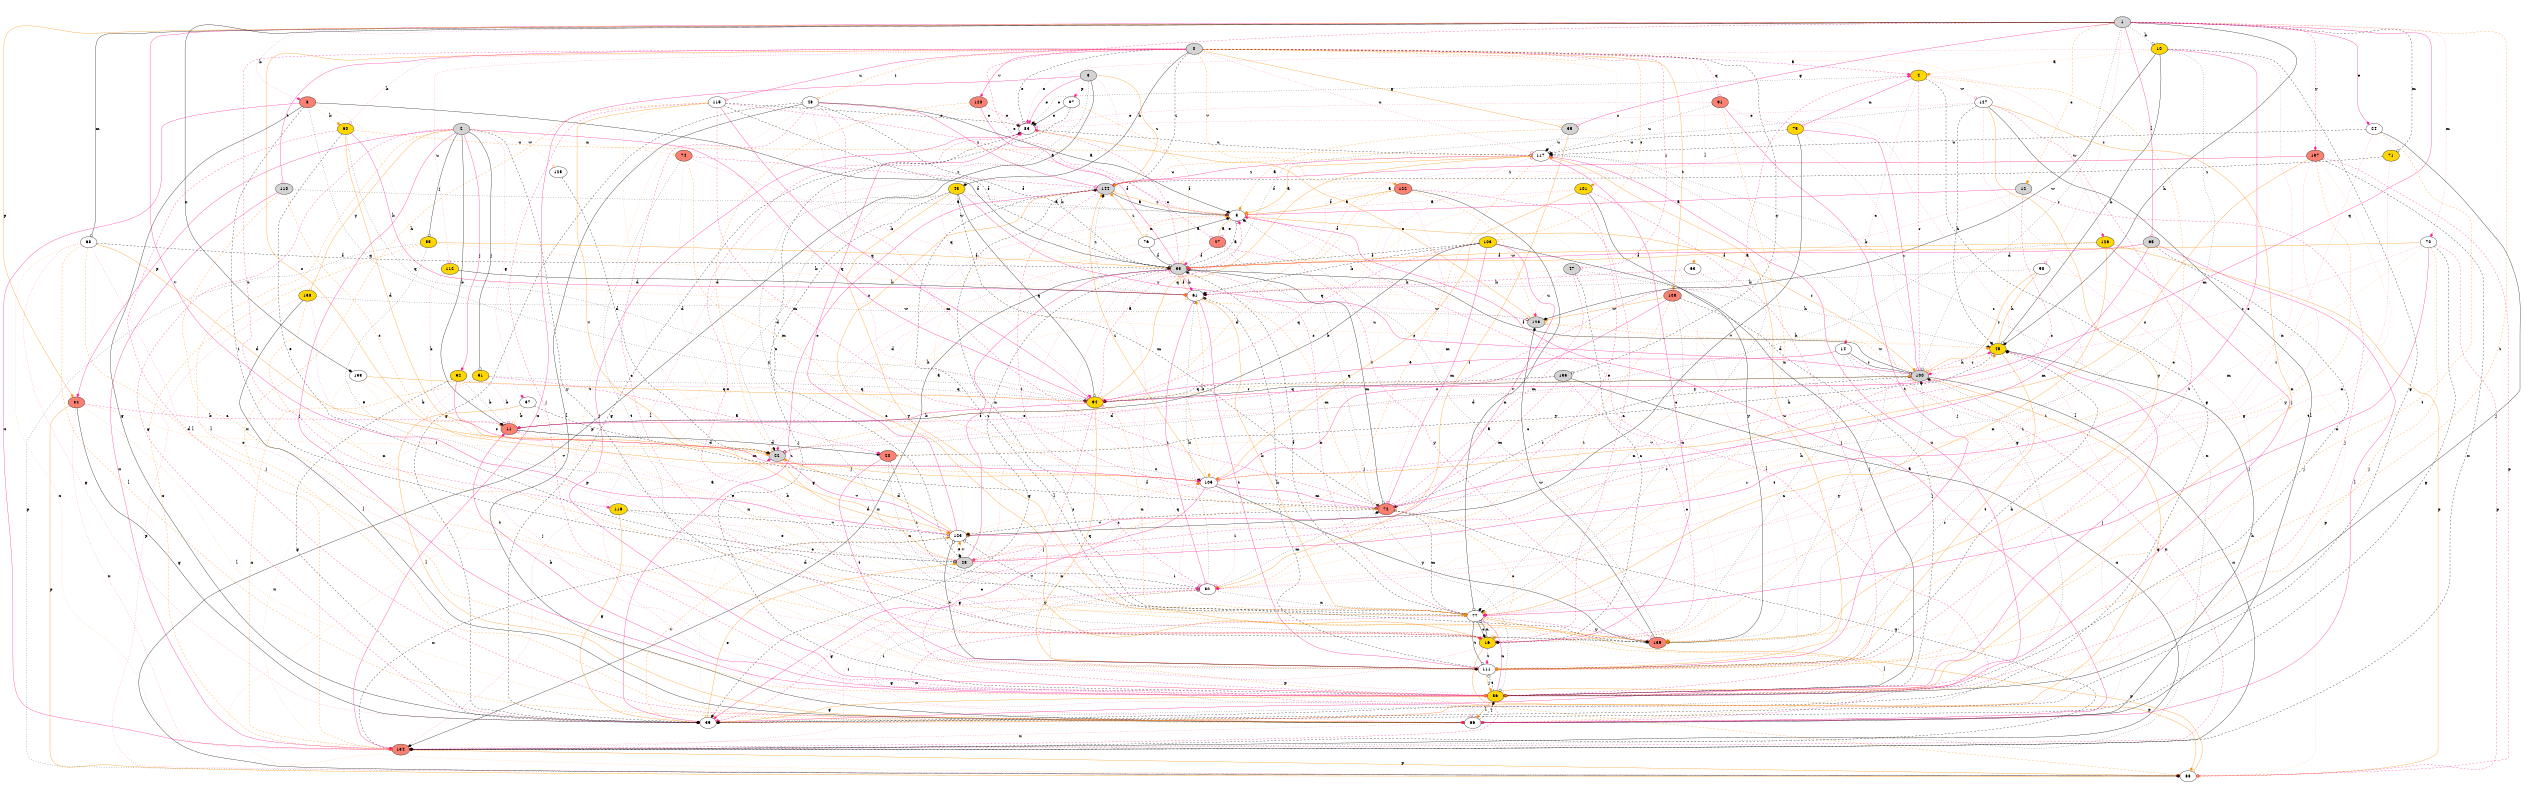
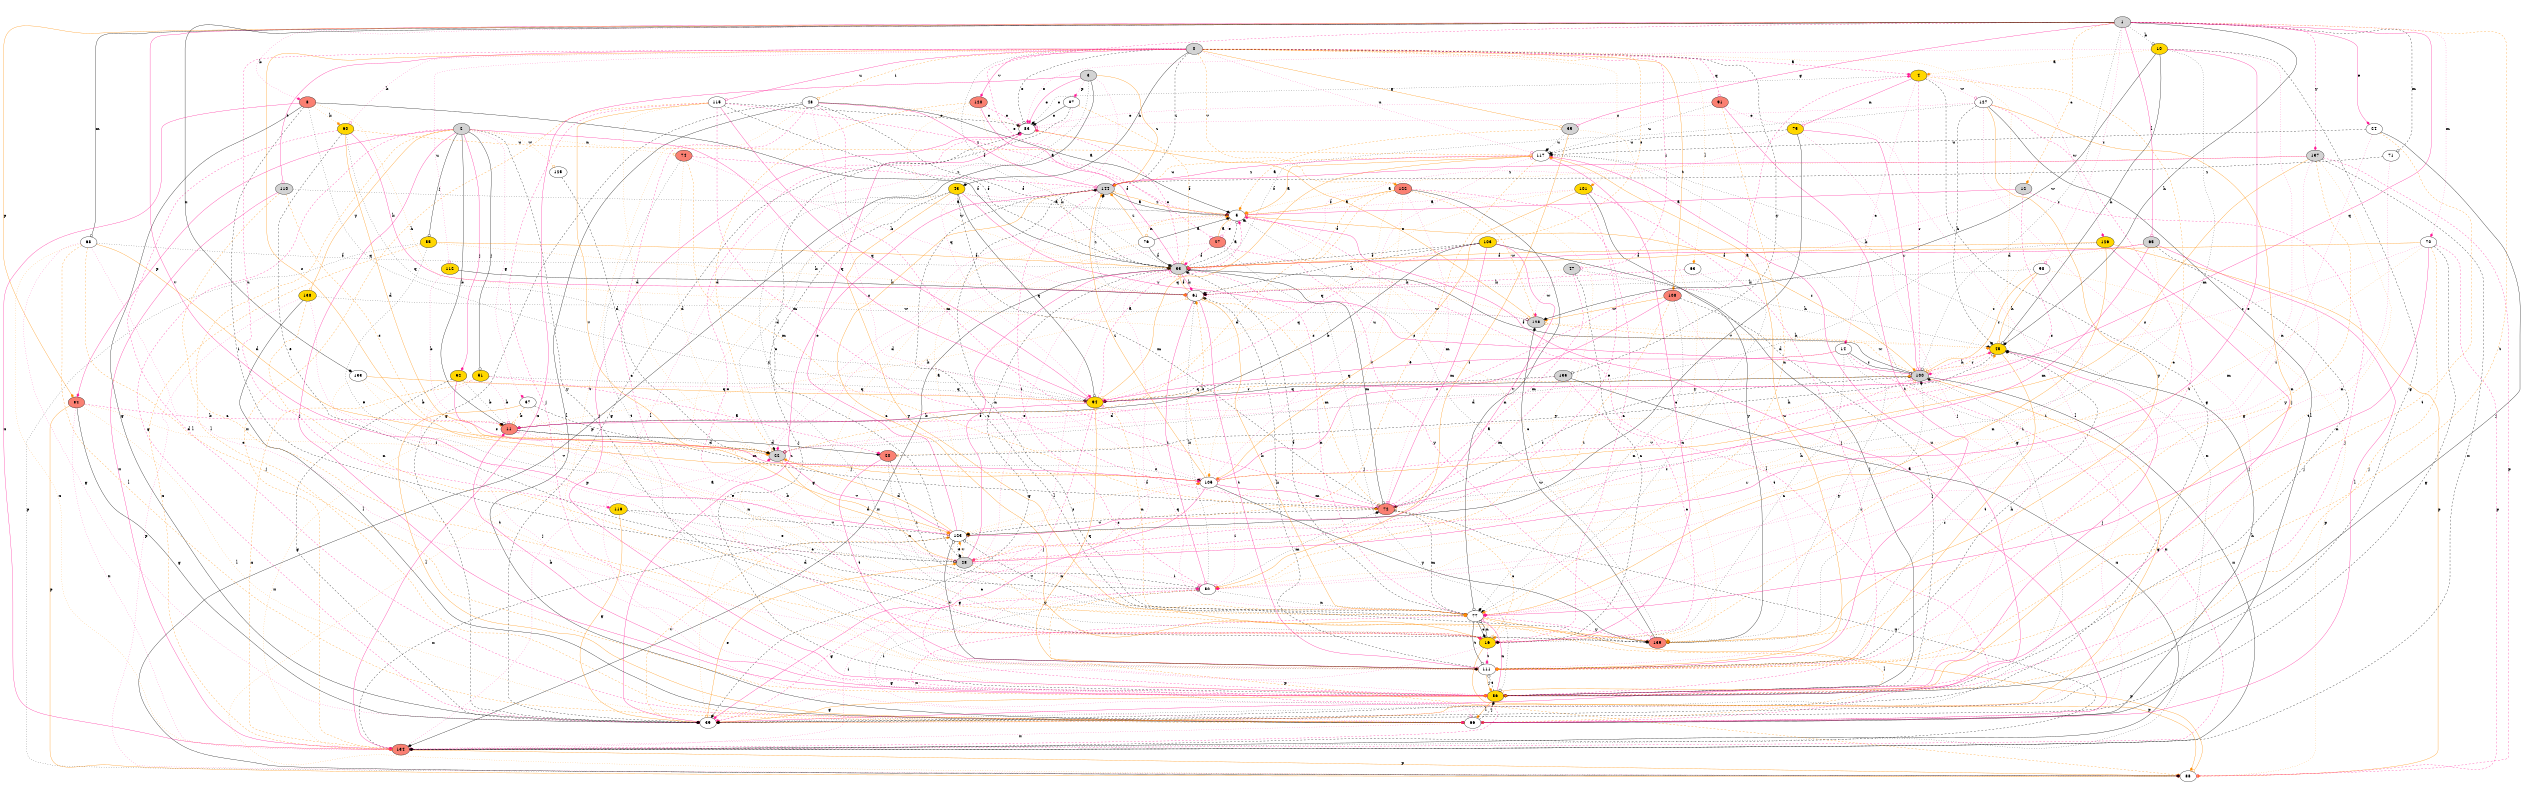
edge "0" -> "33": added, label "f"
edge "83" -> "117": removed, label "u"
node "137": fillcolor salmon -> lightgrey
node "71": fillcolor gold -> white
edge "68" -> "33": style dashed -> dotted
edge "47" -> "128": label "u" -> "w"
edge "43" -> "72": arrowhead diamond -> odot
